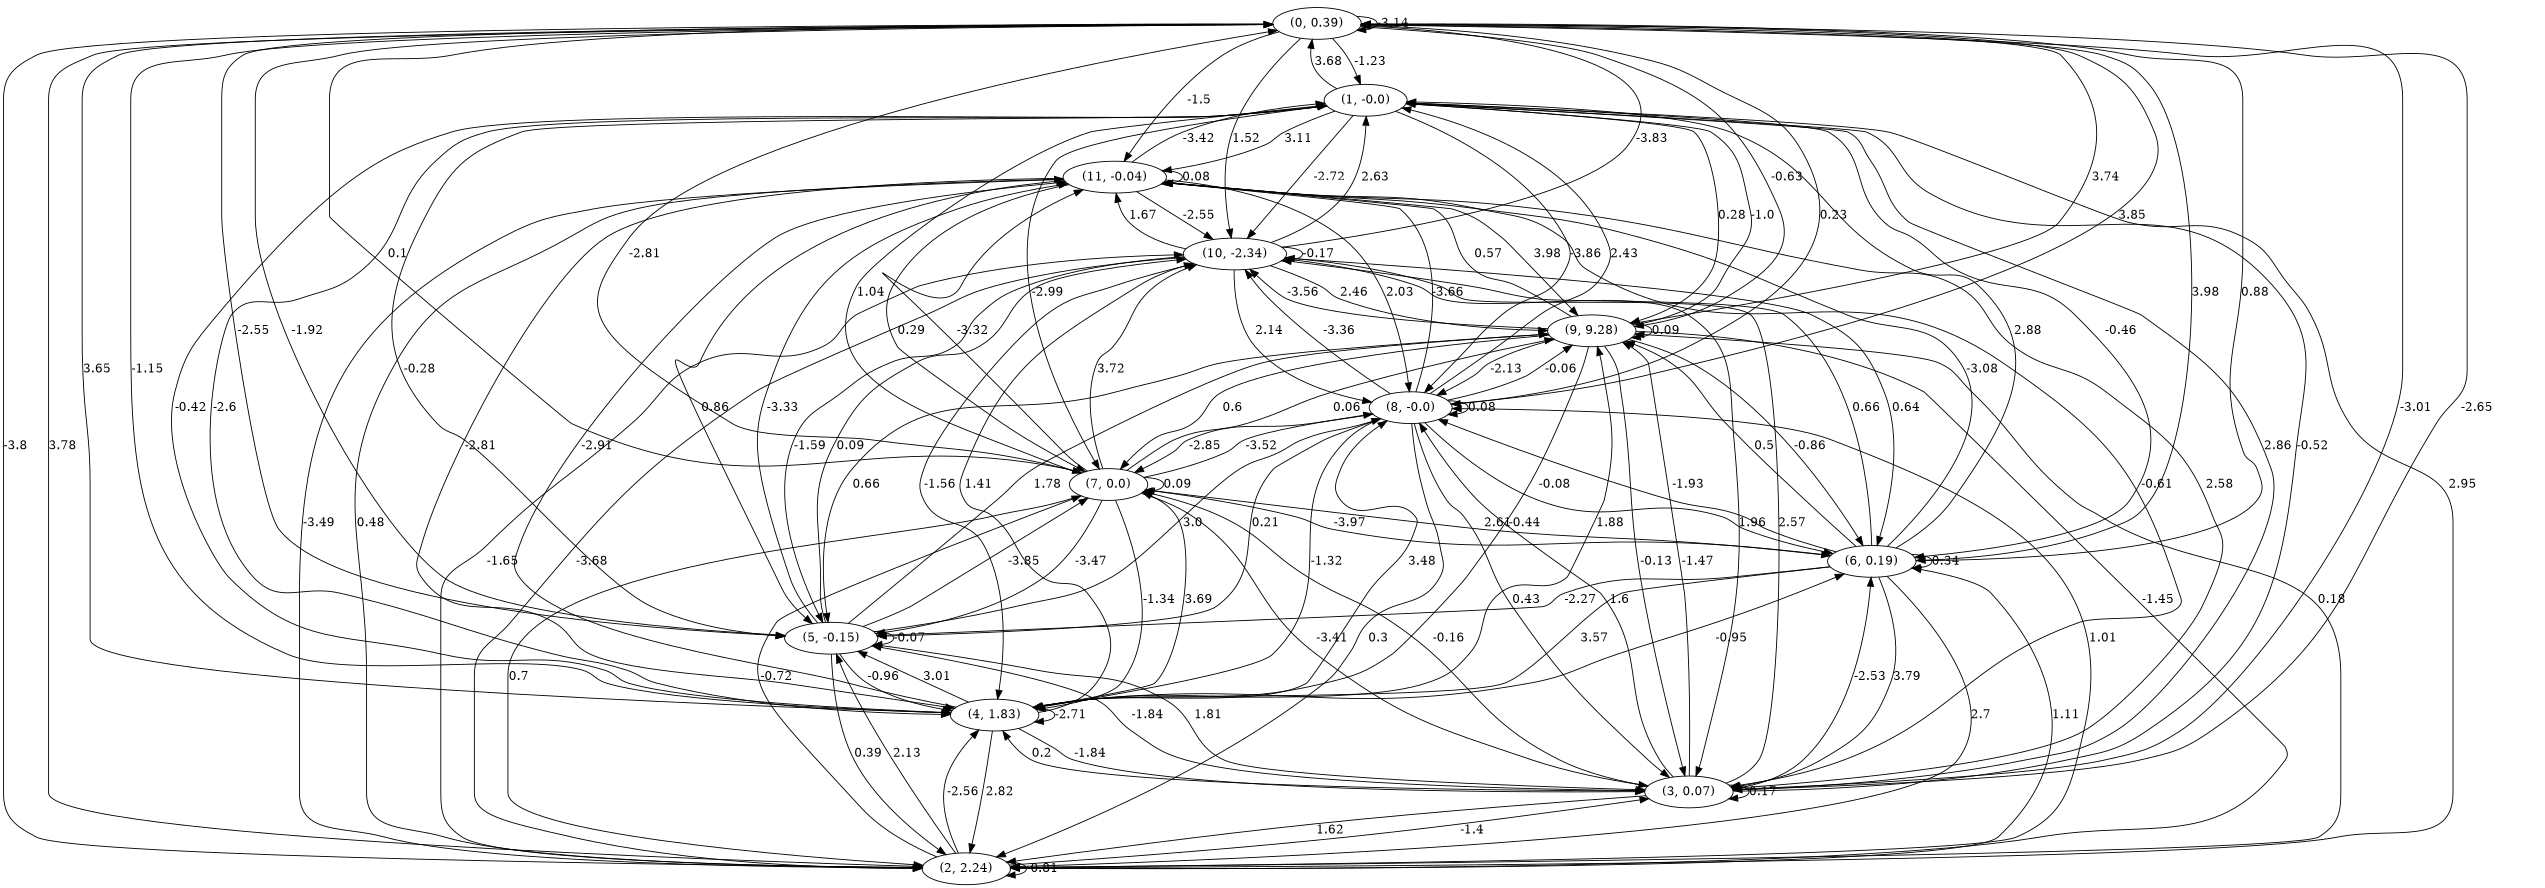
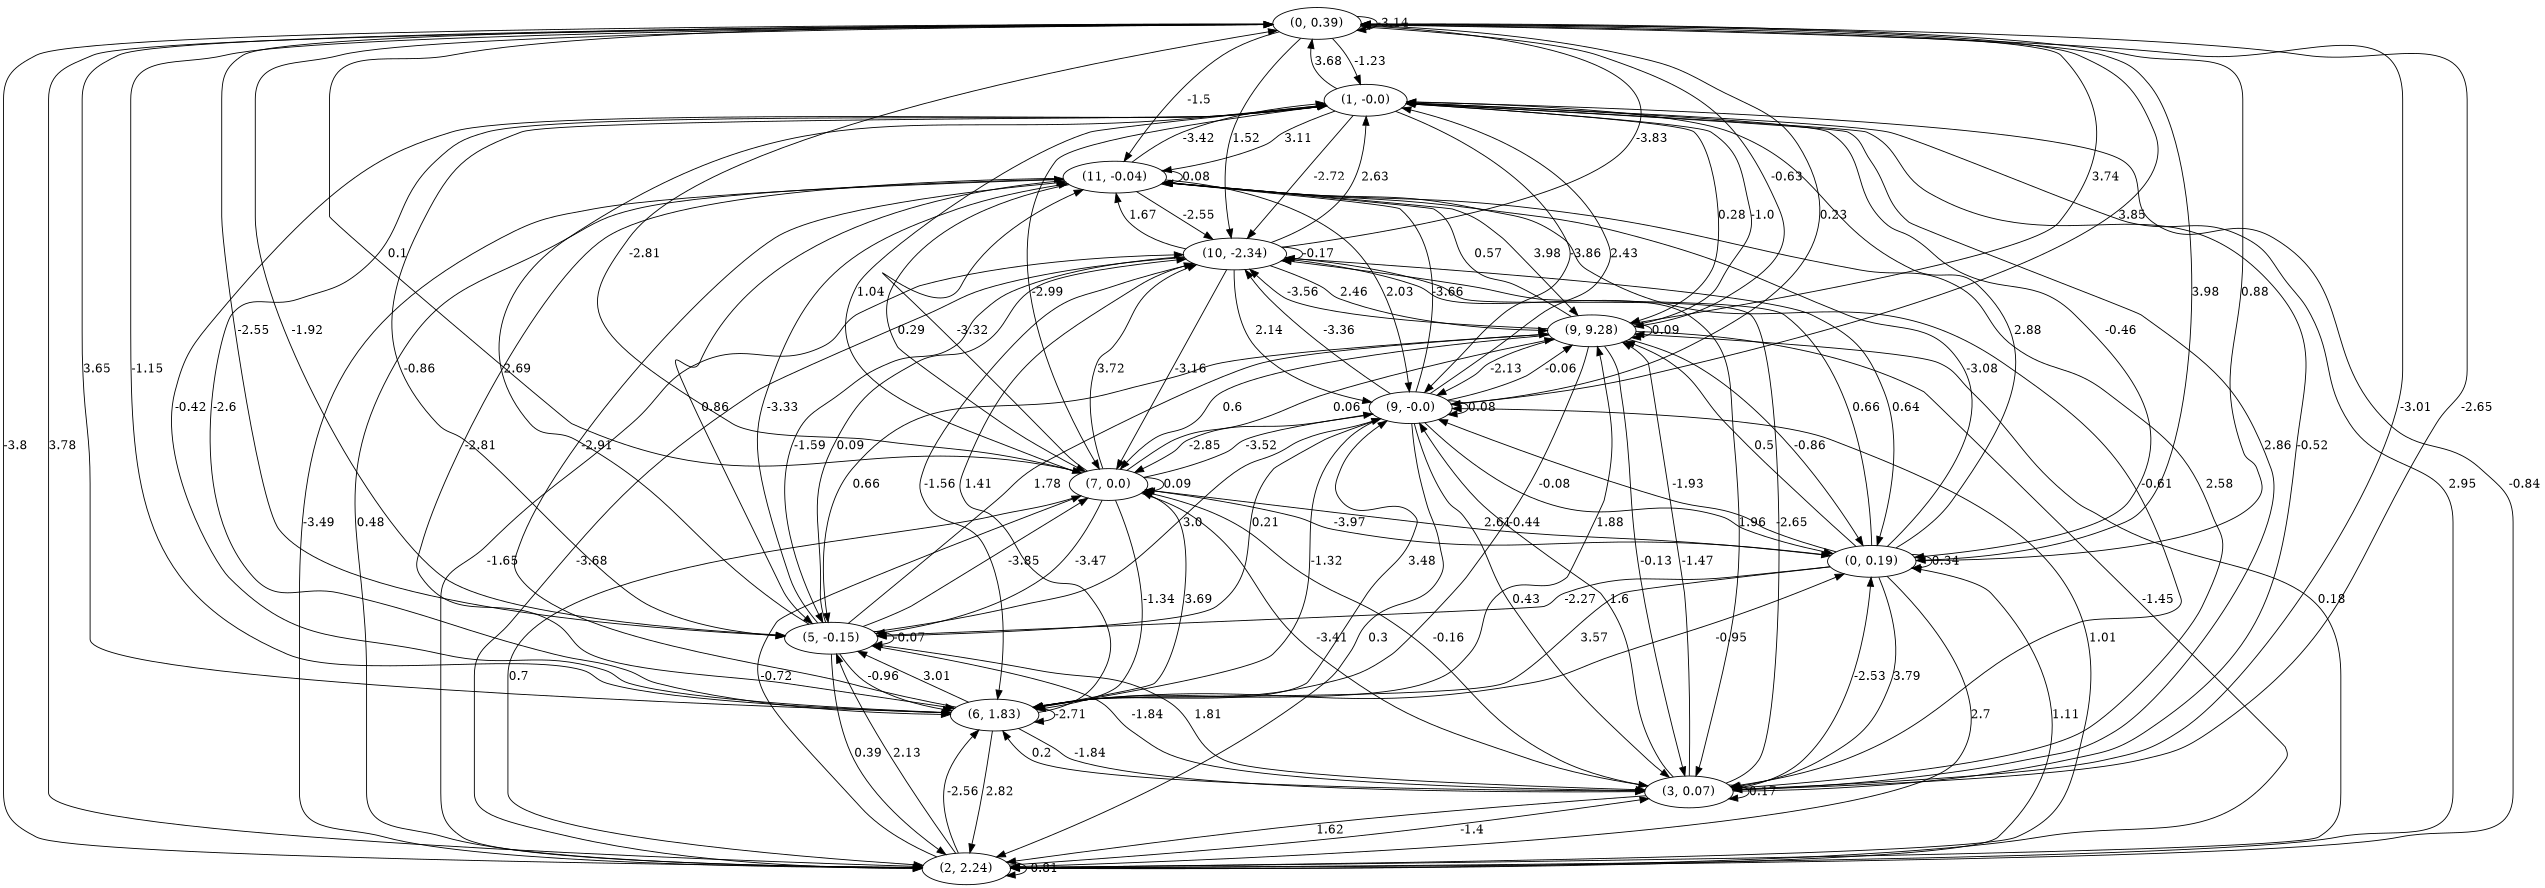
edge "(5, -0.15)" -> "(1, -0.0)": added, label "2.69"
edge "(10, -2.34)" -> "(7, 0.0)": added, label "-3.16"
edge "(1, -0.0)" -> "(5, -0.15)": label "-0.28" -> "-0.86"
node "(8, -0.0)": label "(8, -0.0)" -> "(9, -0.0)"
edge "(3, 0.07)" -> "(10, -2.34)": label "2.57" -> "-2.65"
node "(6, 0.19)": label "(6, 0.19)" -> "(0, 0.19)"
node "(4, 1.83)": label "(4, 1.83)" -> "(6, 1.83)"
edge "(2, 2.24)" -> "(1, -0.0)": added, label "-0.84"
